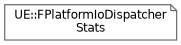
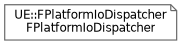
node "UE::FPlatformIoDispatcher Stats": label "UE::FPlatformIoDispatcher Stats" -> "UE::FPlatformIoDispatcher FPlatformIoDispatcher"
